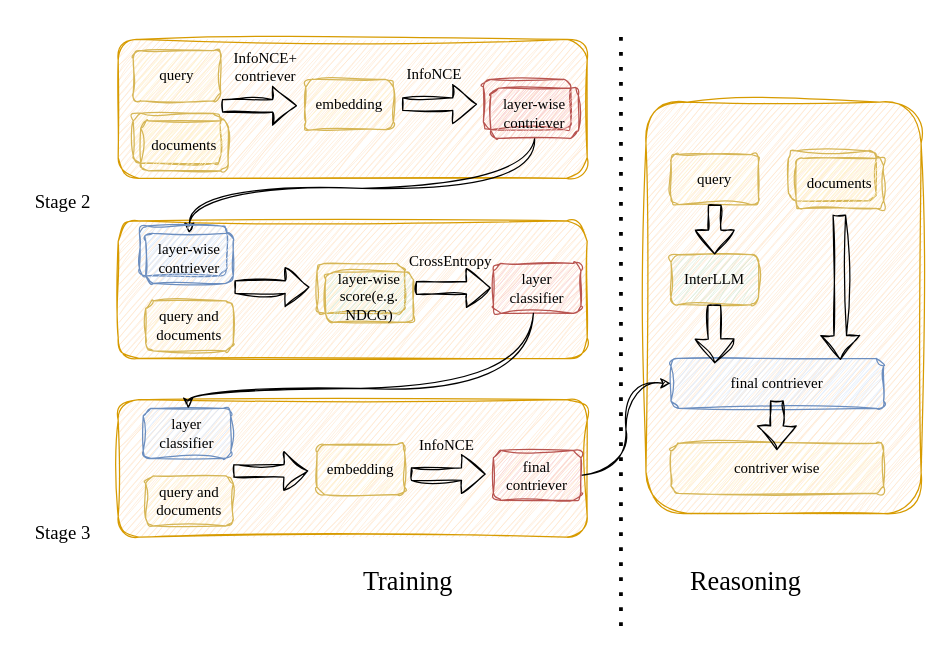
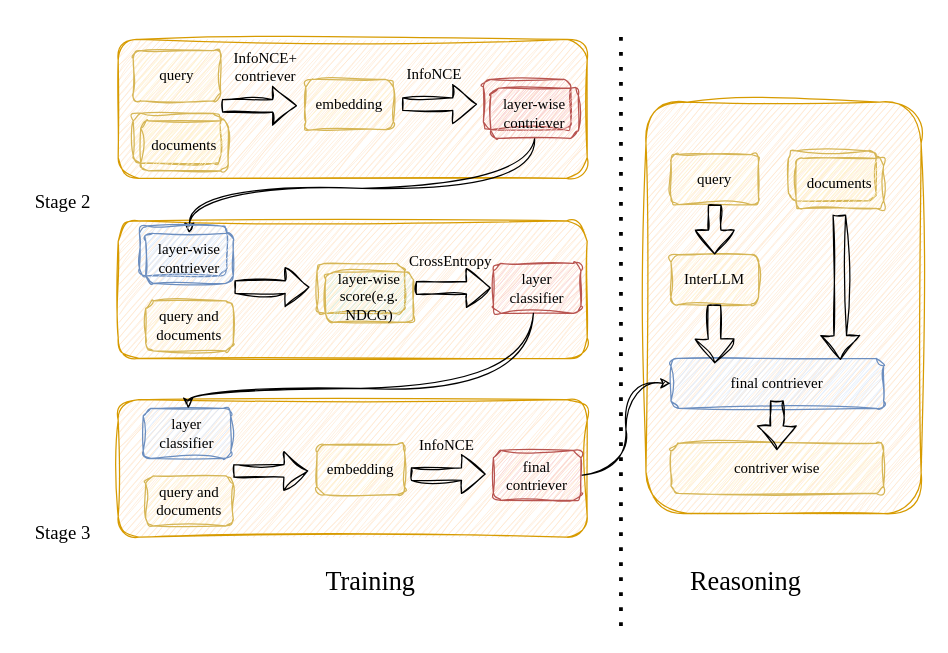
node "InterLLM": fillcolor #d5e8d4 -> #fff2cc
node "Training": moved (408, 582) -> (371, 582)
